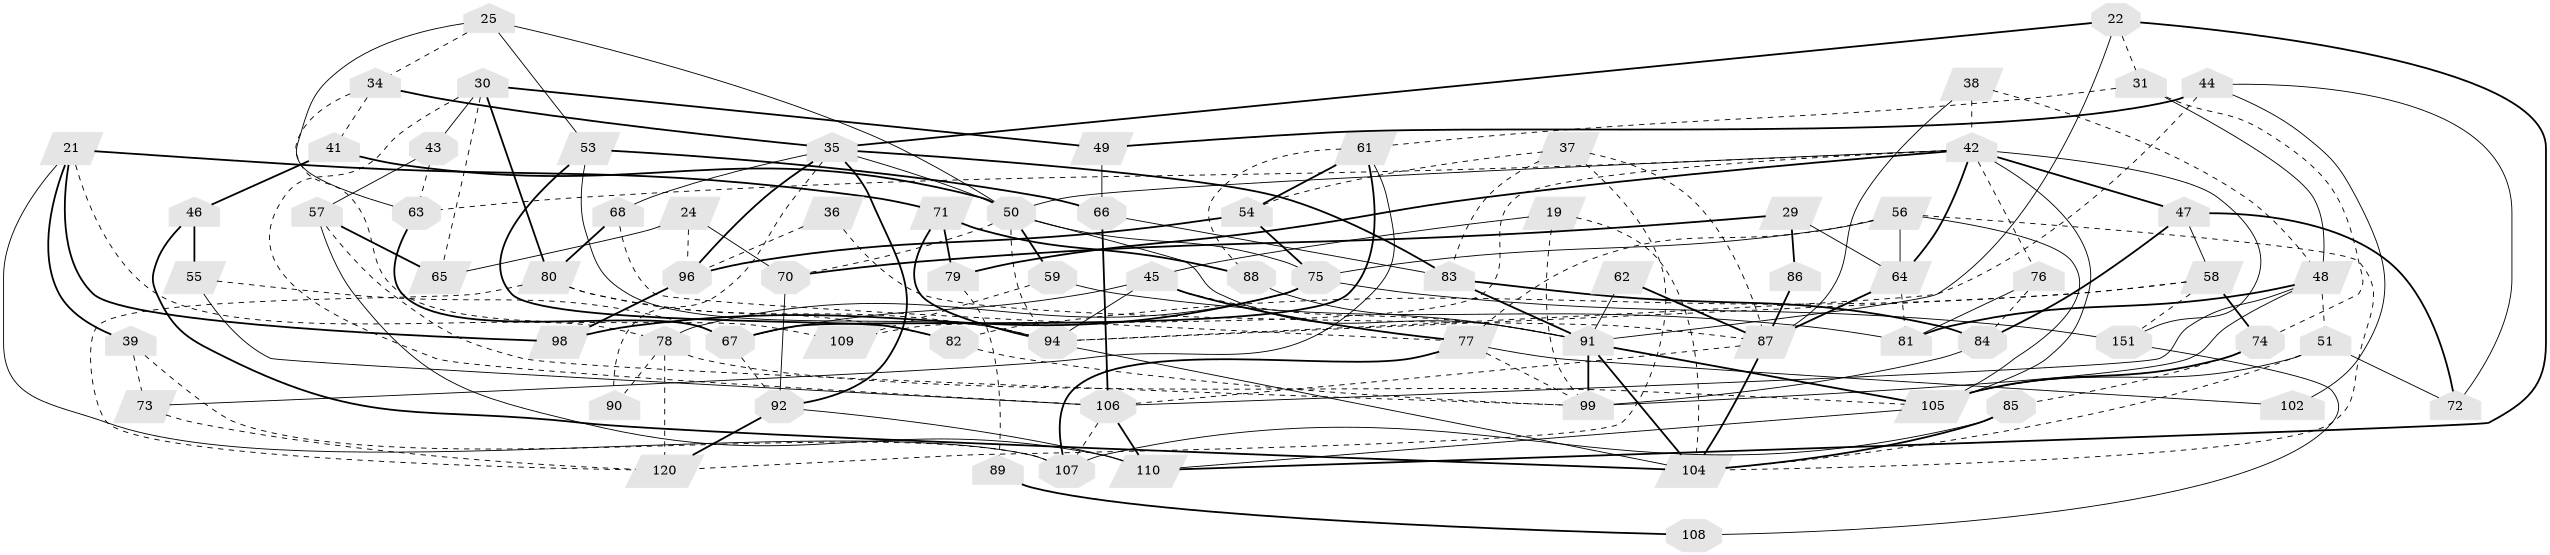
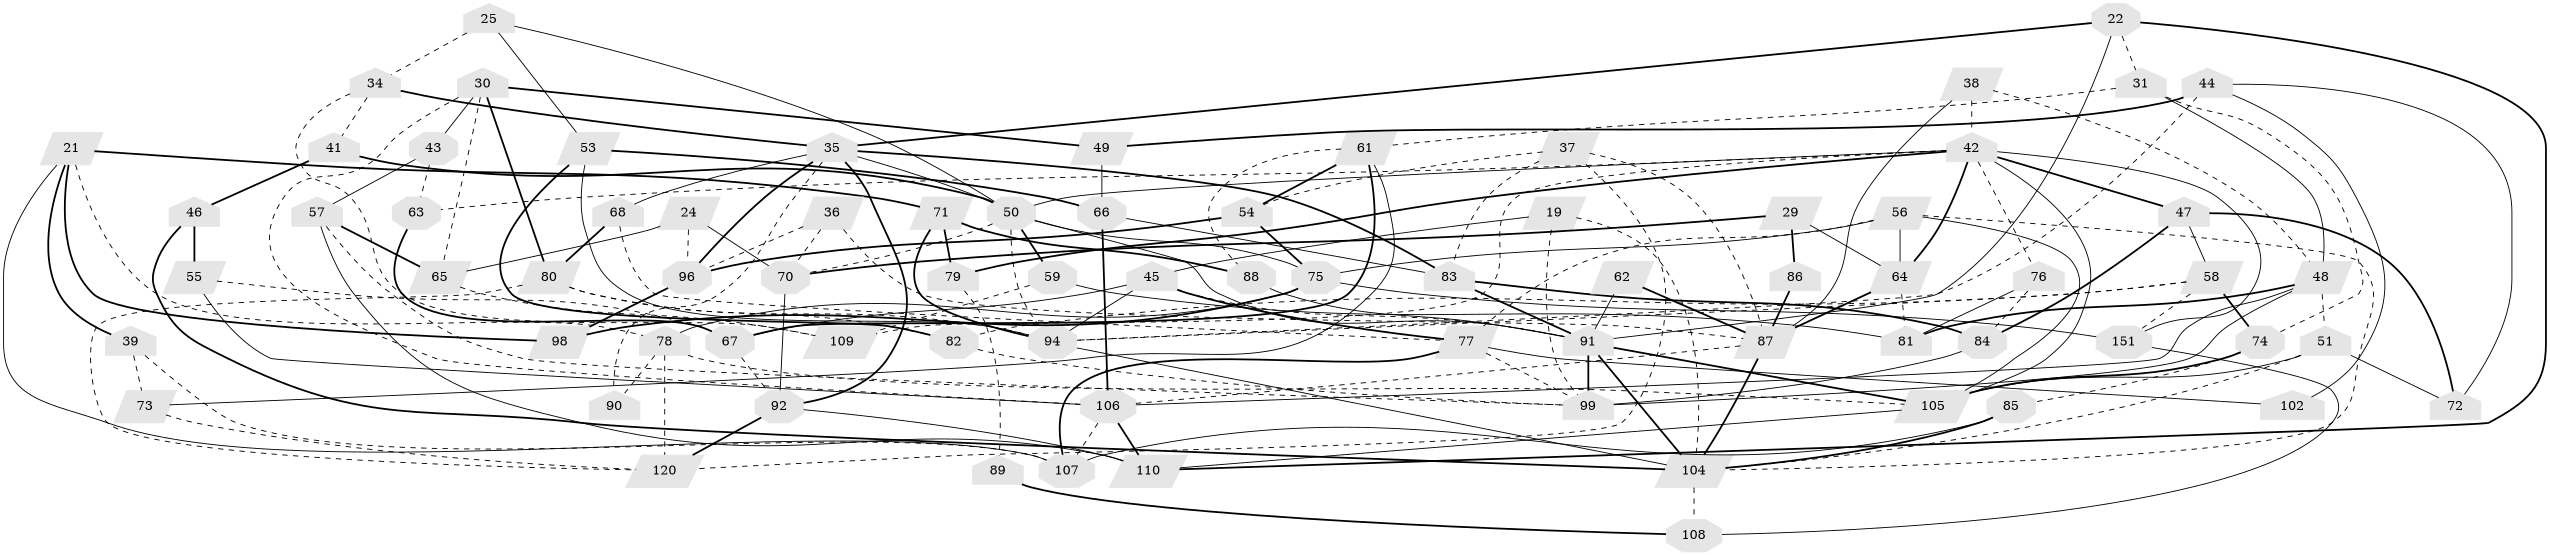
edge "25" -- "63": removed
edge "36" -- "70": added
edge "65" -- "109": added
edge "104" -- "108": added
